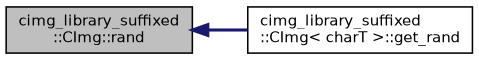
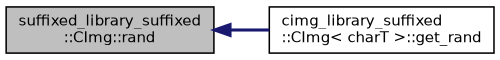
node "cimg_library_suffixed ::CImg::rand": label "cimg_library_suffixed ::CImg::rand" -> "suffixed_library_suffixed ::CImg::rand"
